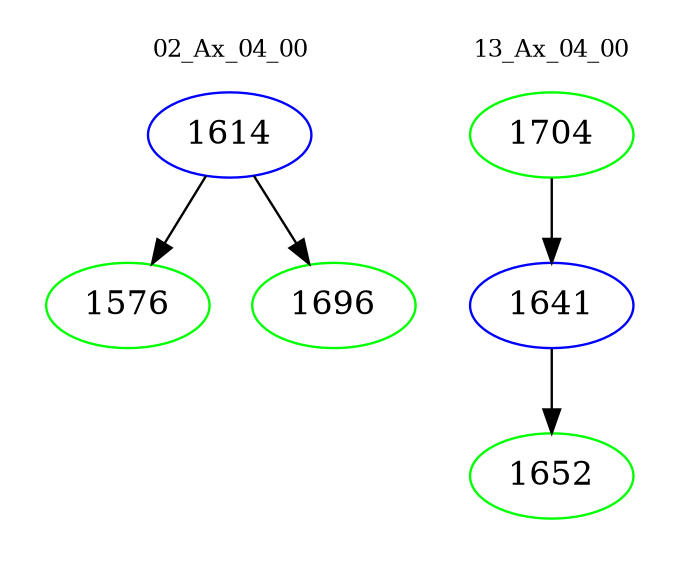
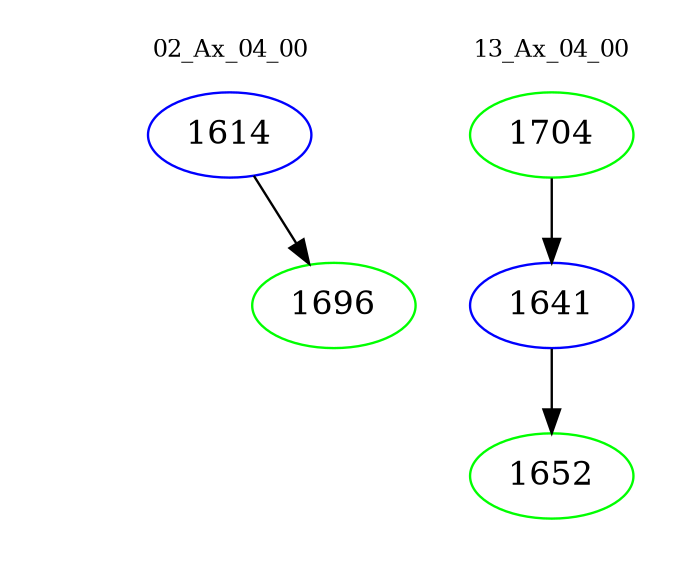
node "1576": removed
